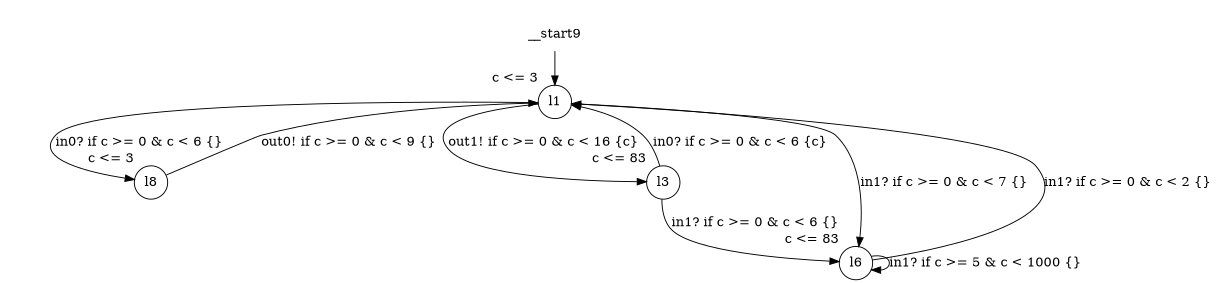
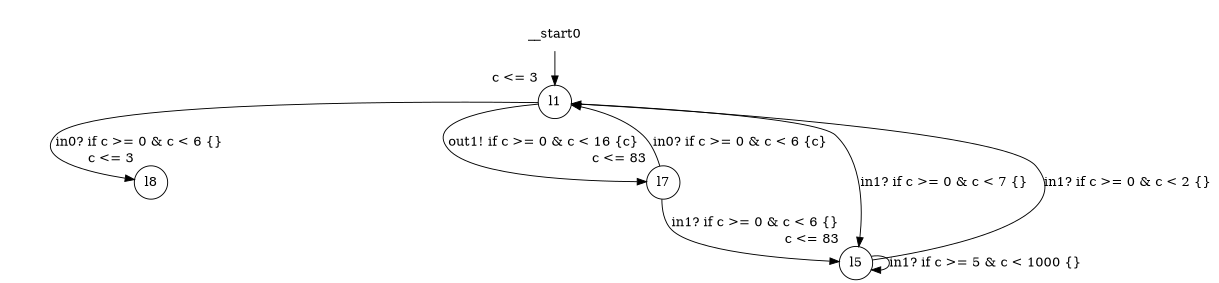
node "__start9": label "__start9" -> "__start0"
edge "l8 c <= 3" -> "l1 c <= 3": removed, label "out0! if c >= 0 & c < 9 {}"
node "l3 c <= 83": label "l3 c <= 83" -> "l7 c <= 83"
node "l6 c <= 83": label "l6 c <= 83" -> "l5 c <= 83"
